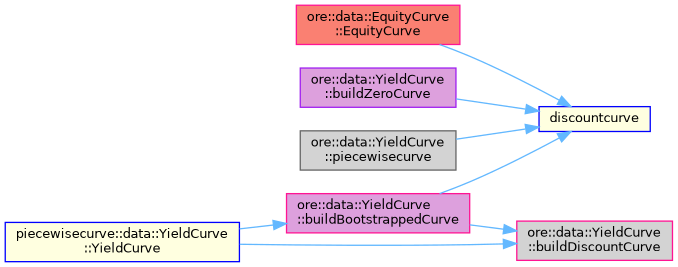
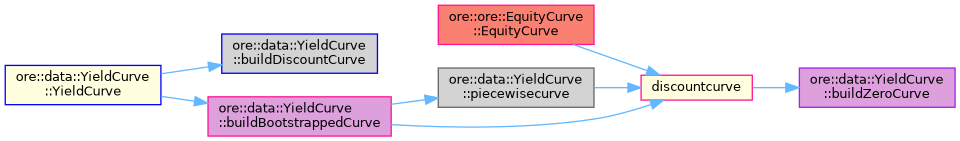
node "ore::data::EquityCurve ::EquityCurve": label "ore::data::EquityCurve ::EquityCurve" -> "ore::ore::EquityCurve ::EquityCurve"
edge "ore::data::YieldCurve ::buildZeroCurve" -> "discountcurve": reversed
node "discountcurve": color blue -> deeppink
edge "ore::data::YieldCurve ::buildBootstrappedCurve" -> "ore::data::YieldCurve ::buildDiscountCurve": now "ore::data::YieldCurve ::buildBootstrappedCurve" -> "ore::data::YieldCurve ::piecewisecurve"
node "ore::data::YieldCurve ::buildDiscountCurve": color deeppink -> blue
node "piecewisecurve::data::YieldCurve ::YieldCurve": label "piecewisecurve::data::YieldCurve ::YieldCurve" -> "ore::data::YieldCurve ::YieldCurve"
